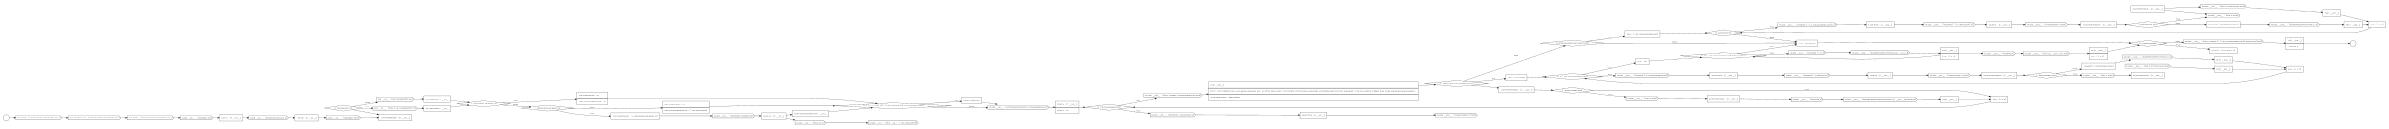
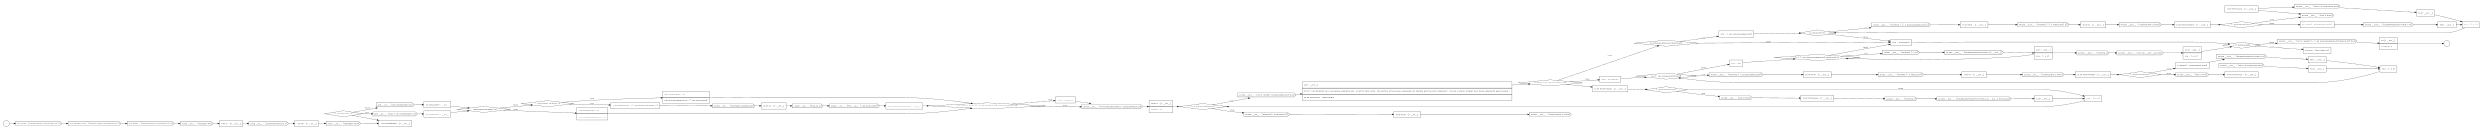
edge "12:let dc = [? __x5__]" -> "13:let actualDeleteCount = __x7__": now "13:app __x7__ = (min __x6__ (- len actualStart))" -> "13:let actualDeleteCount = __x7__"
